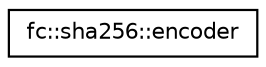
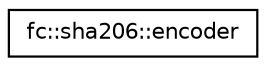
node "fc::sha256::encoder": label "fc::sha256::encoder" -> "fc::sha206::encoder"
